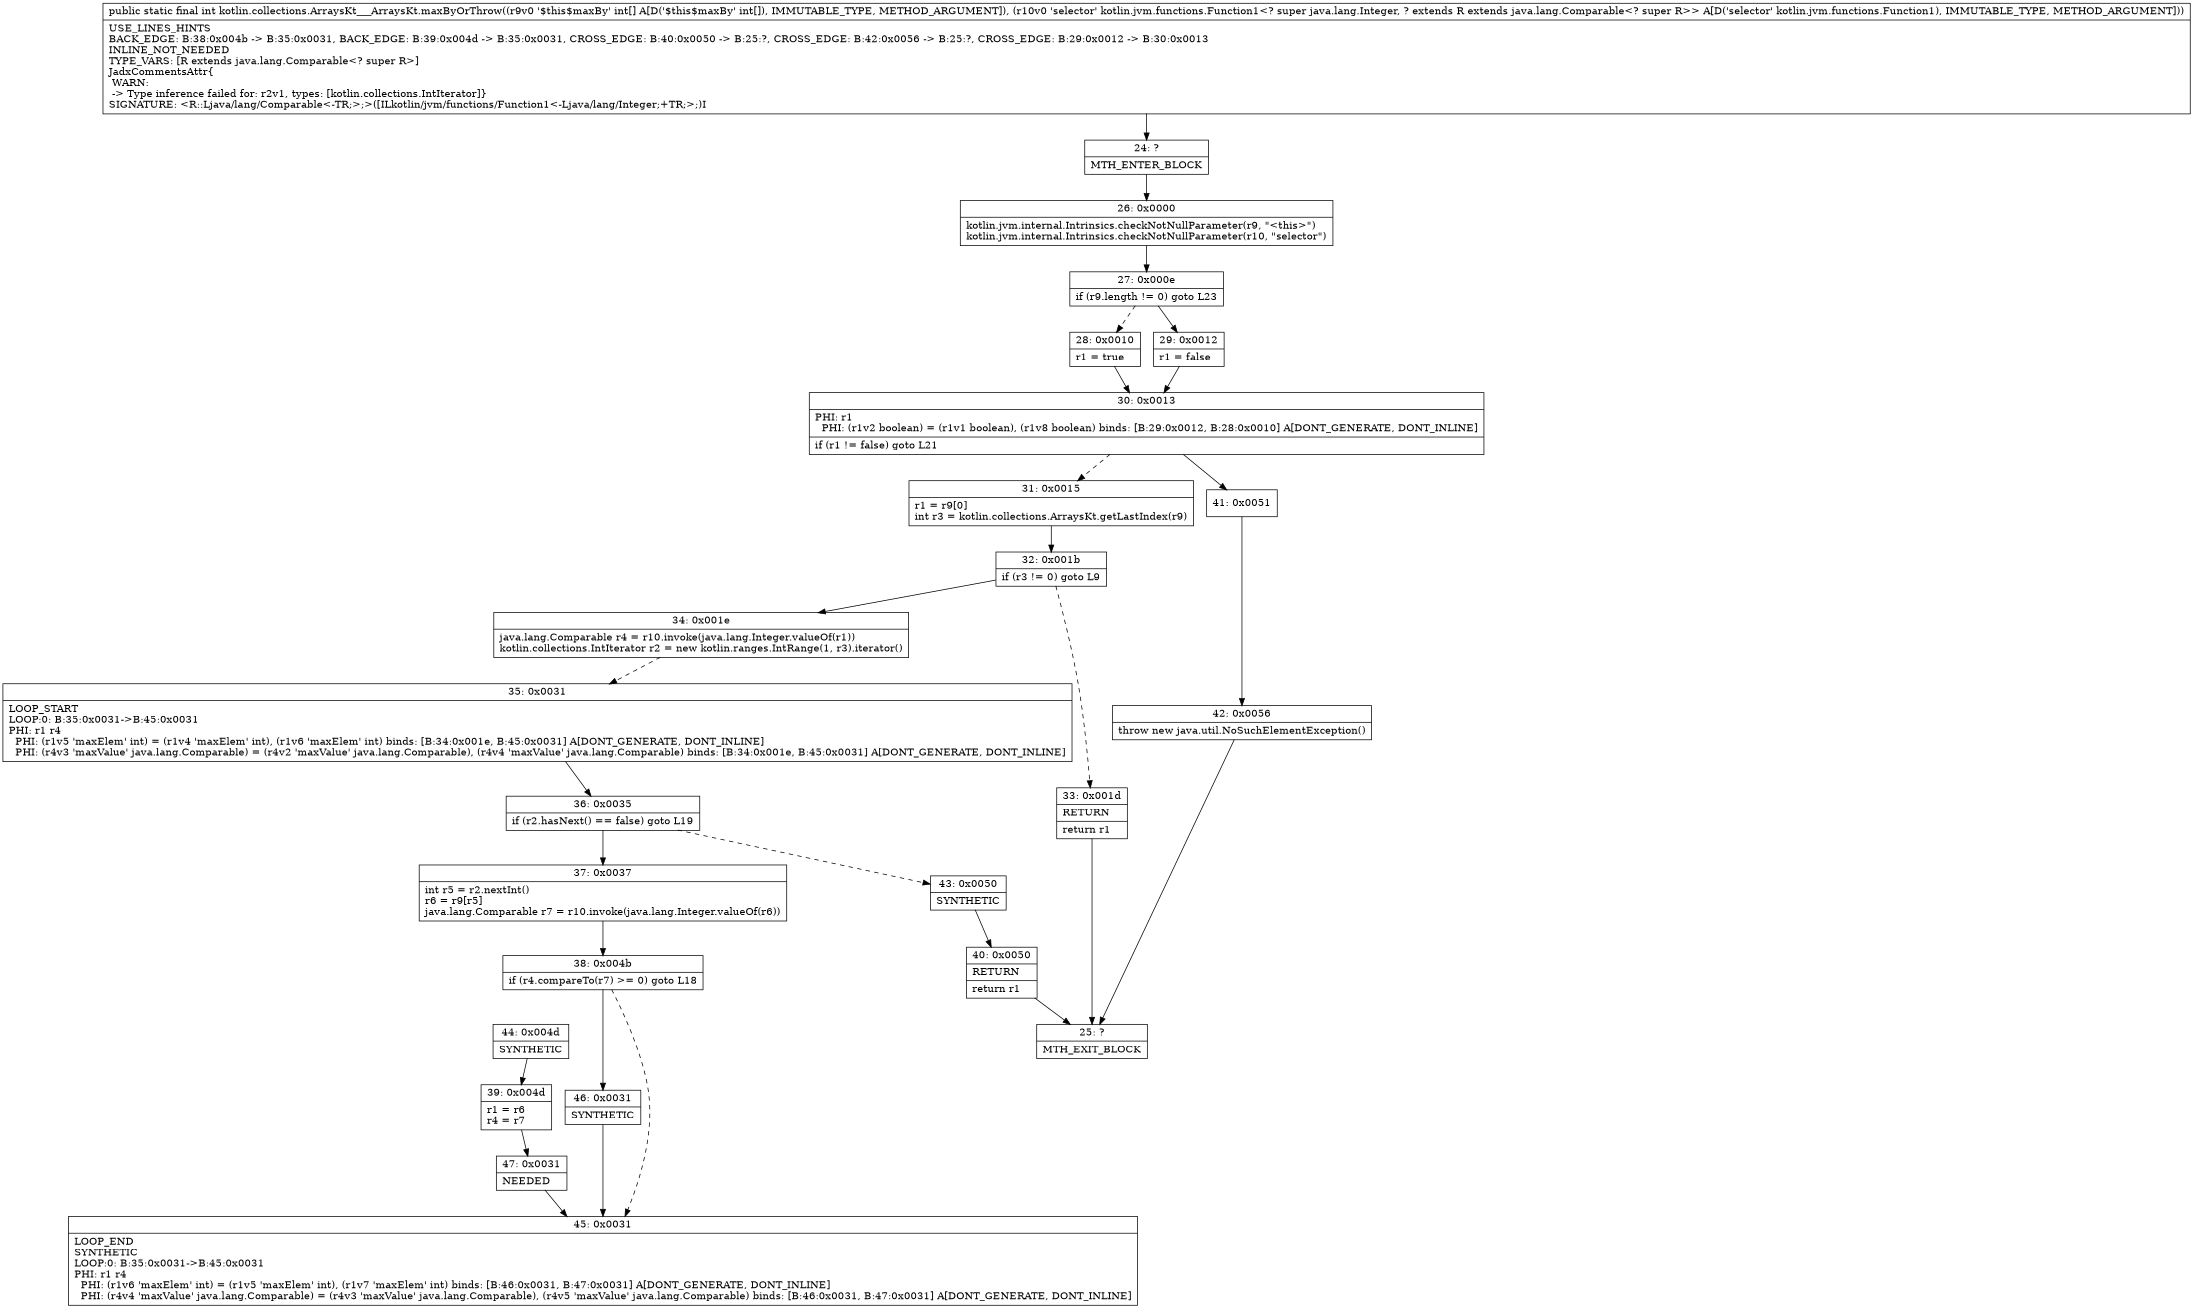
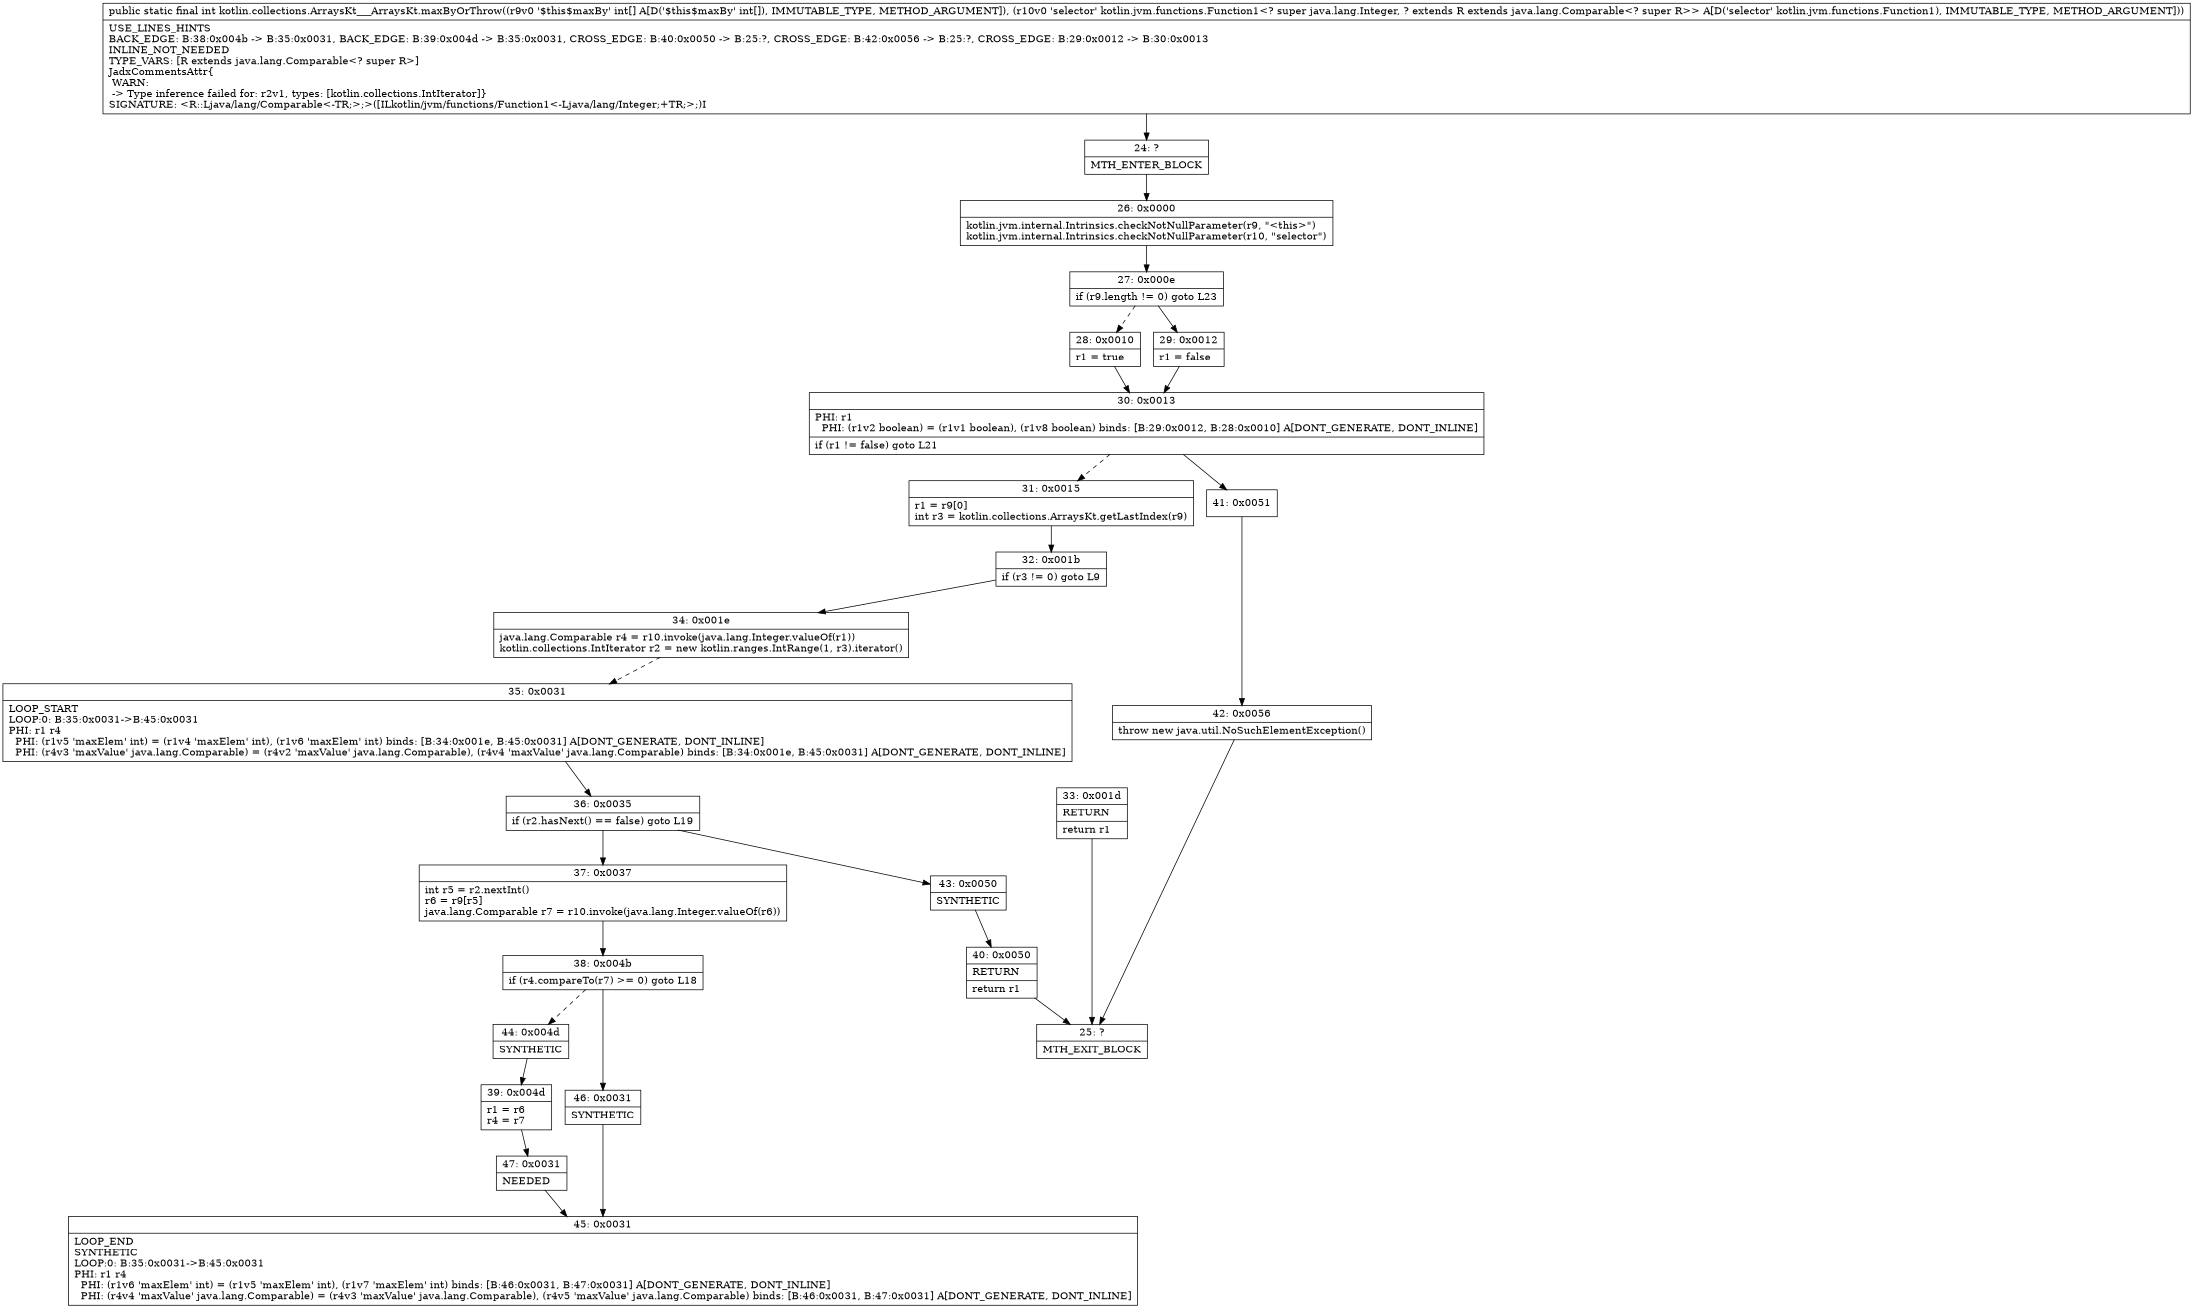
edge "32: 0x001b" -> "33: 0x001d": removed
edge "36: 0x0035" -> "43: 0x0050": style dashed -> solid
edge "38: 0x004b" -> "45: 0x0031": now "38: 0x004b" -> "44: 0x004d"
